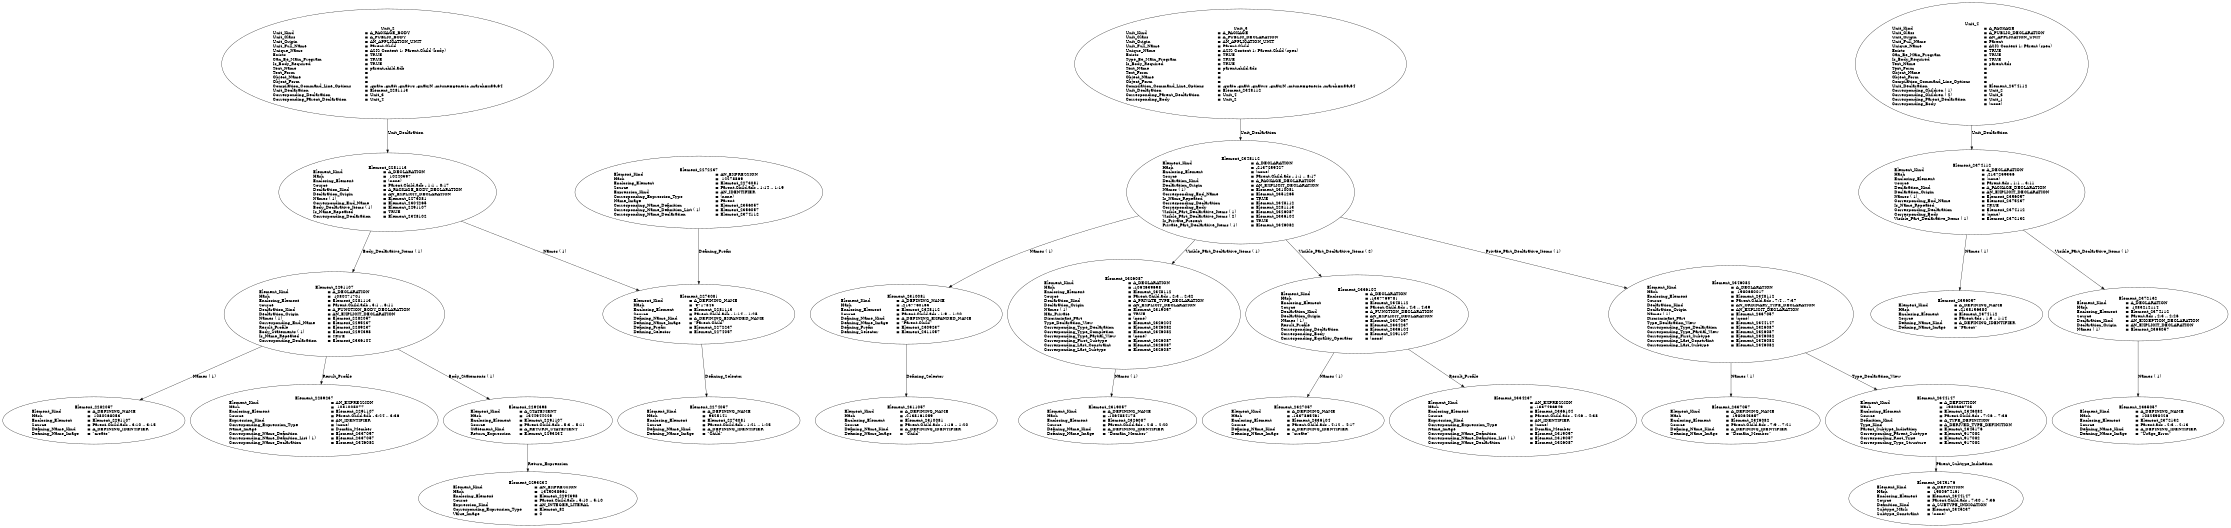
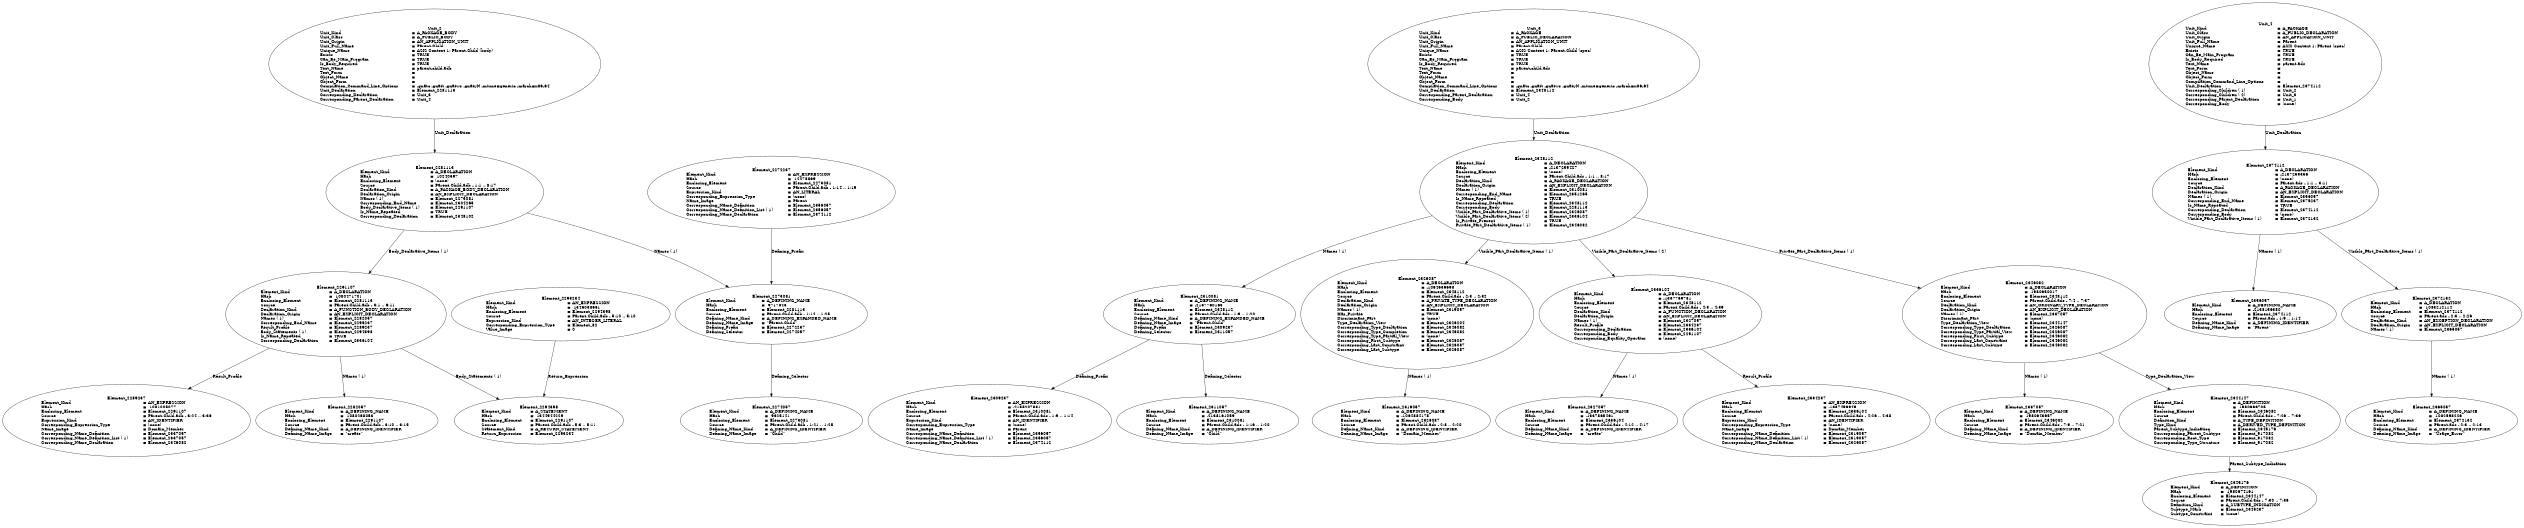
node "Unit_3": text "Type_Be_Main_Program" -> "Can_Be_Main_Program"
node "Element_2272237": text "AN_IDENTIFIER" -> "AN_LITERAL"
node "Element_2309237": added
edge "Element_2294398" -> "Element_2293234": reversed
